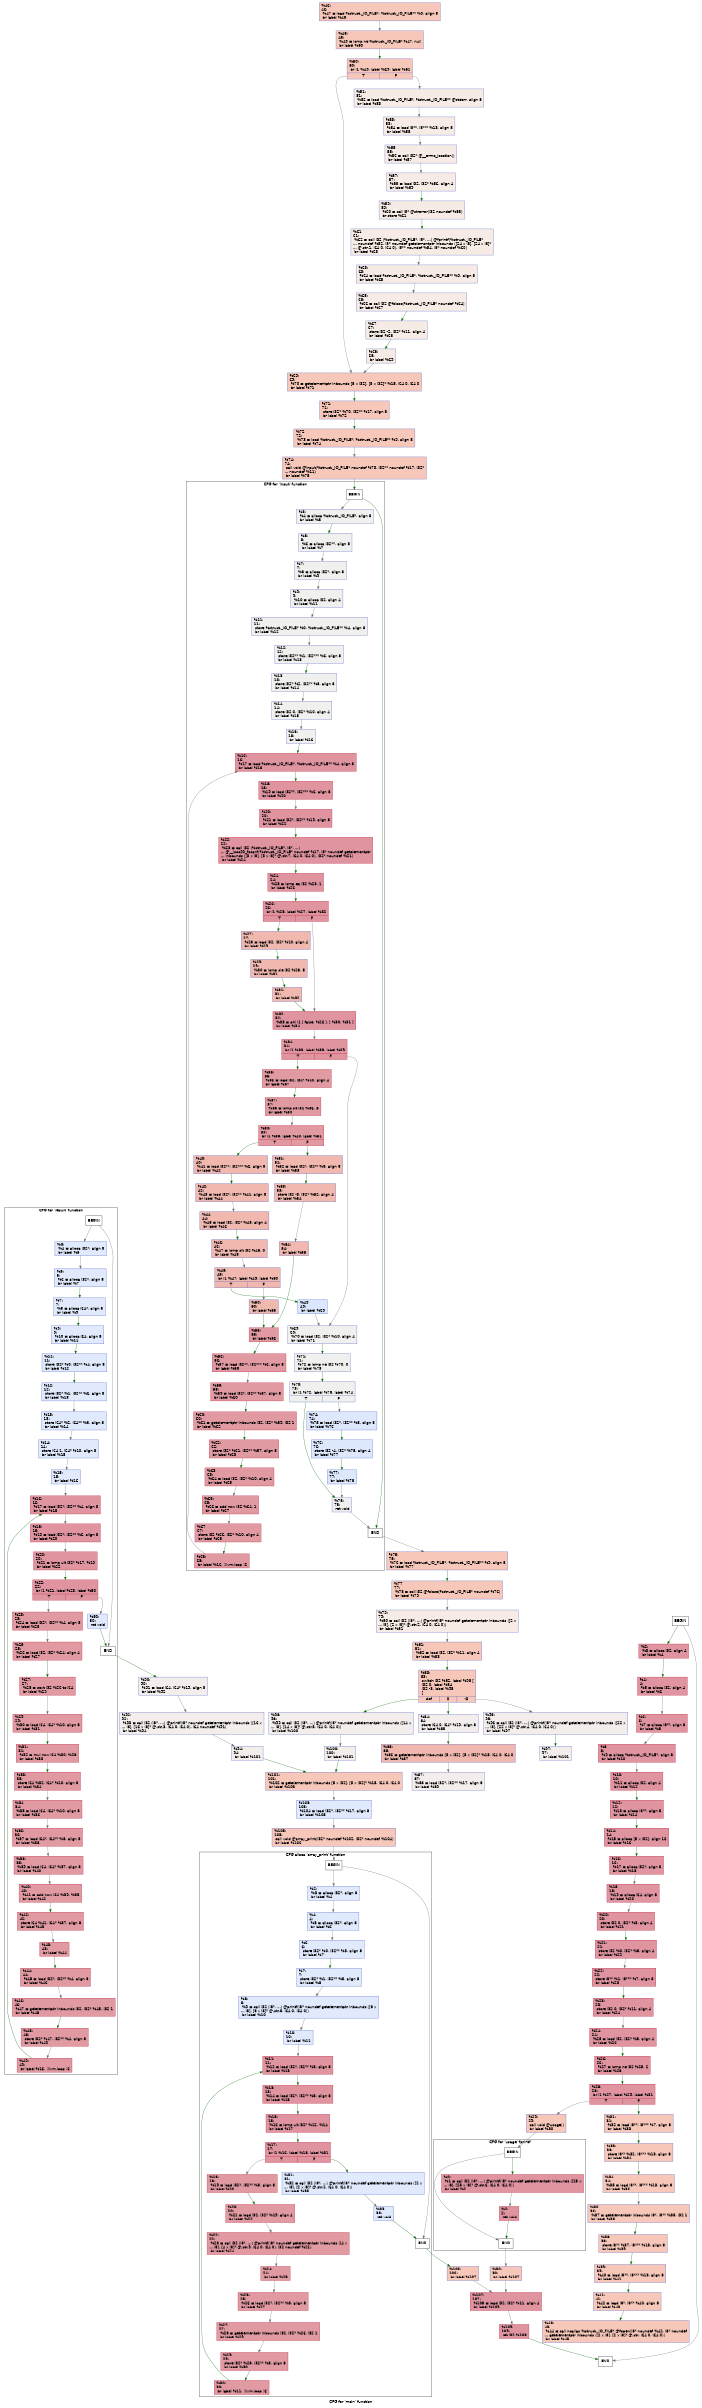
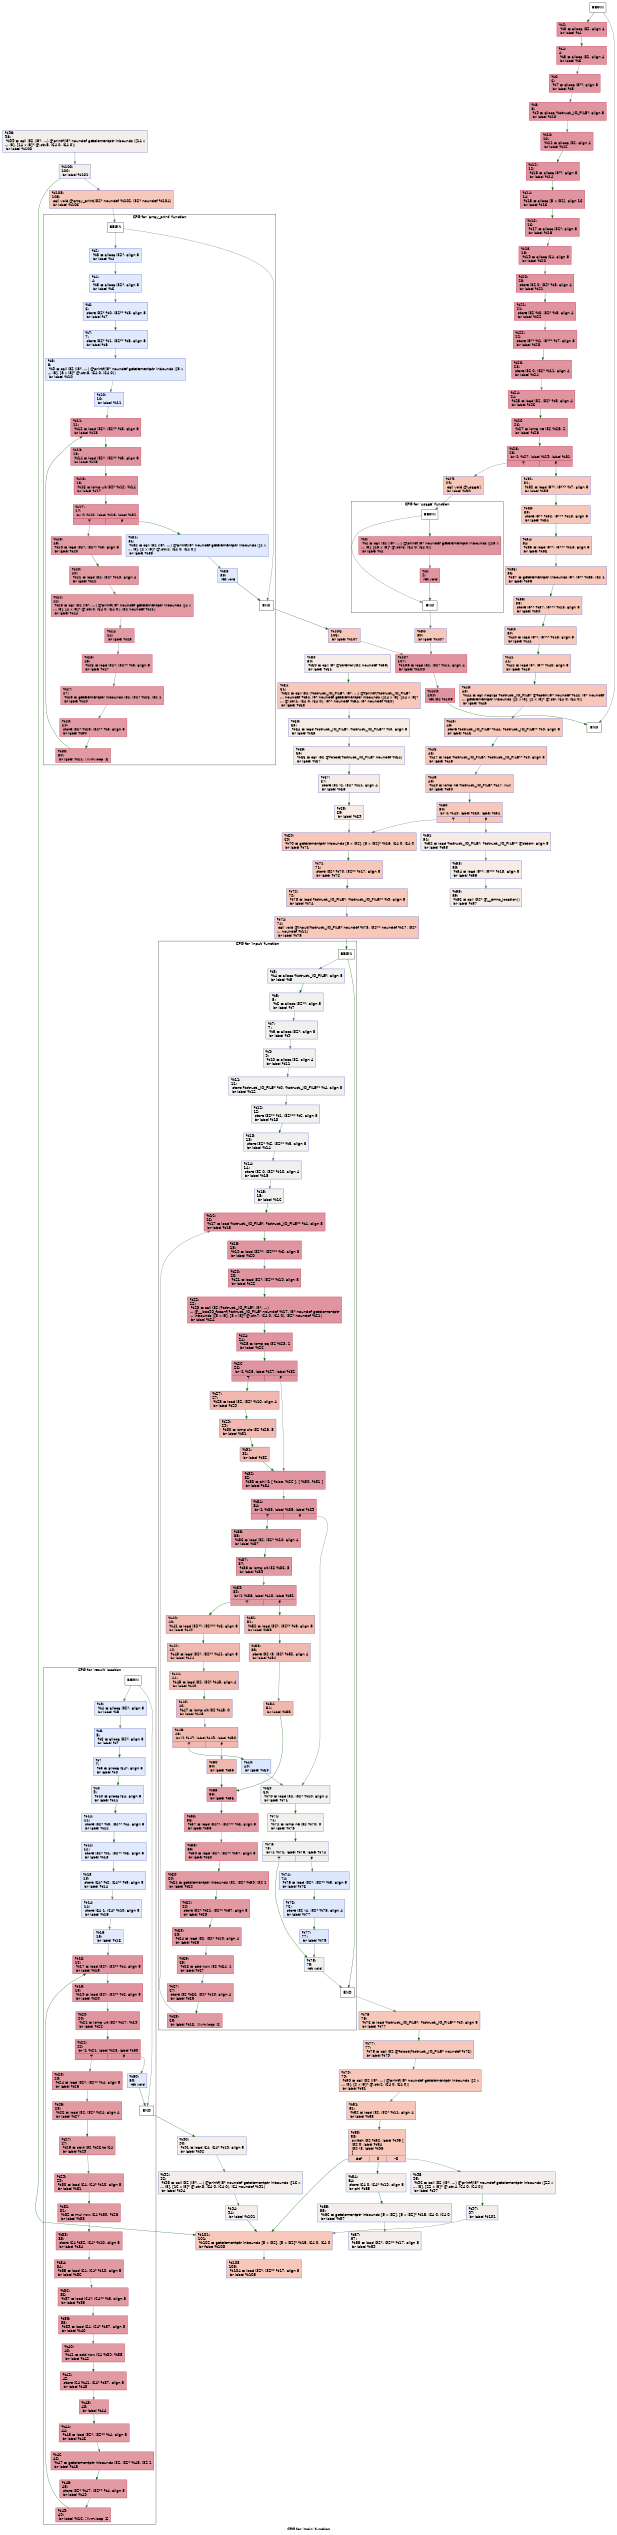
node "%57:": removed
node "%59:": text "br store %61" -> "br label %61"
node "%61:": fillcolor #ecd3c570 -> #ec7f6370
node "%45:": added
cluster "CFG for 'result' function": label "CFG for 'result' function" -> "CFG for 'result' location"
node "%79:": fillcolor #ecd3c570 -> #ec7f6370
edge "%83:" -> "%98:": now "%83:" -> "%101:"
node "%84:": text "br label %85" -> "br phi %85"
node "%85:": fillcolor #dc5d4a70 -> #e5d8d170
node "%101:": text "br label %103" -> "br false %103"
node "%103:": fillcolor #b9d0f970 -> #ec7f6370
edge "%103:" -> "%105:": now "%100:" -> "%105:"
cluster "CFG alloca 'array_print' function": label "CFG alloca 'array_print' function" -> "CFG for 'array_print' function"
cluster "CFG for 'usage' fprintf": label "CFG for 'usage' fprintf" -> "CFG for 'usage' function"
edge "%97:" -> "%101:": added
